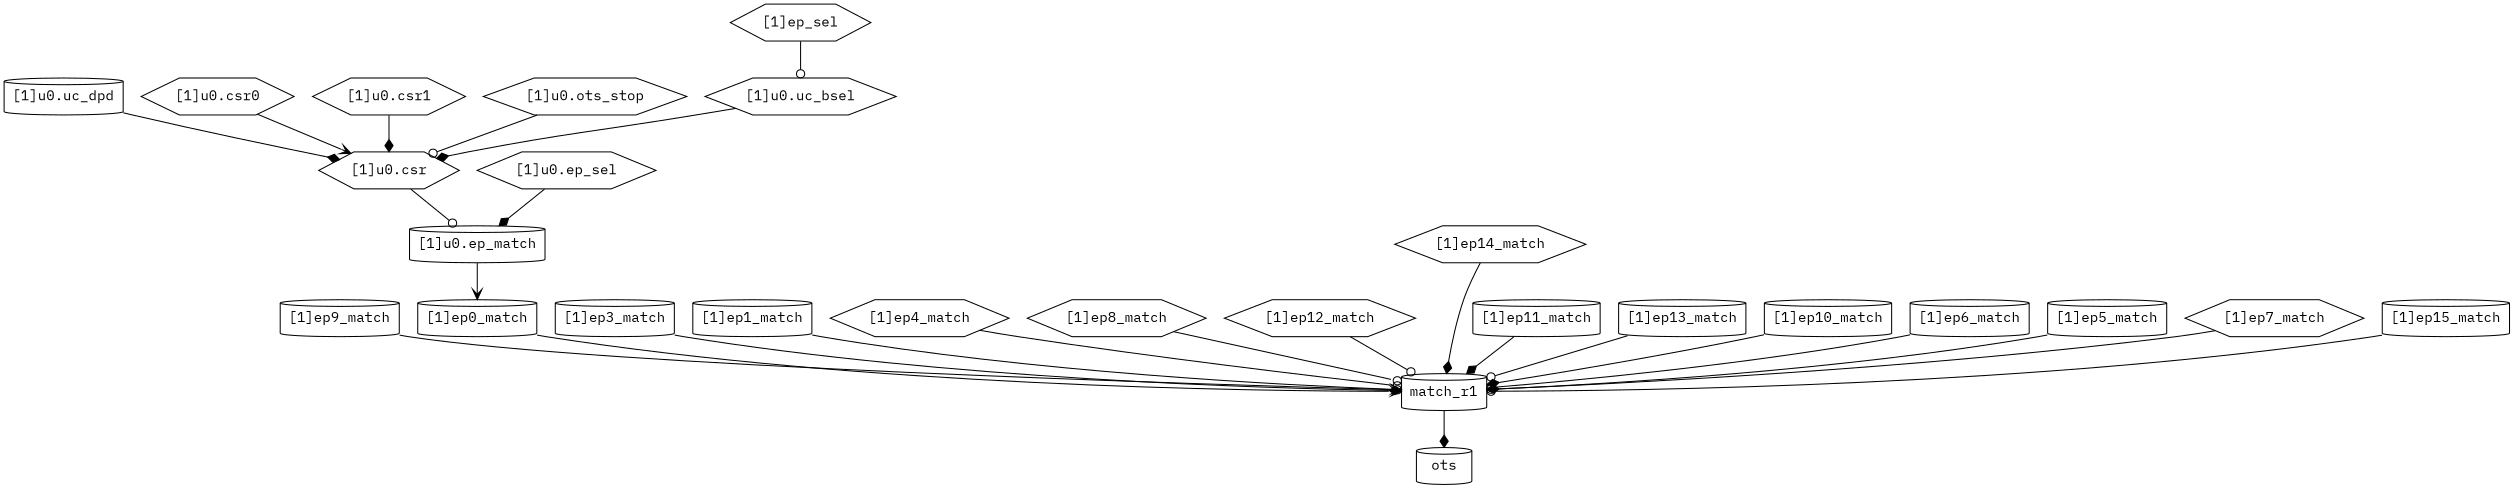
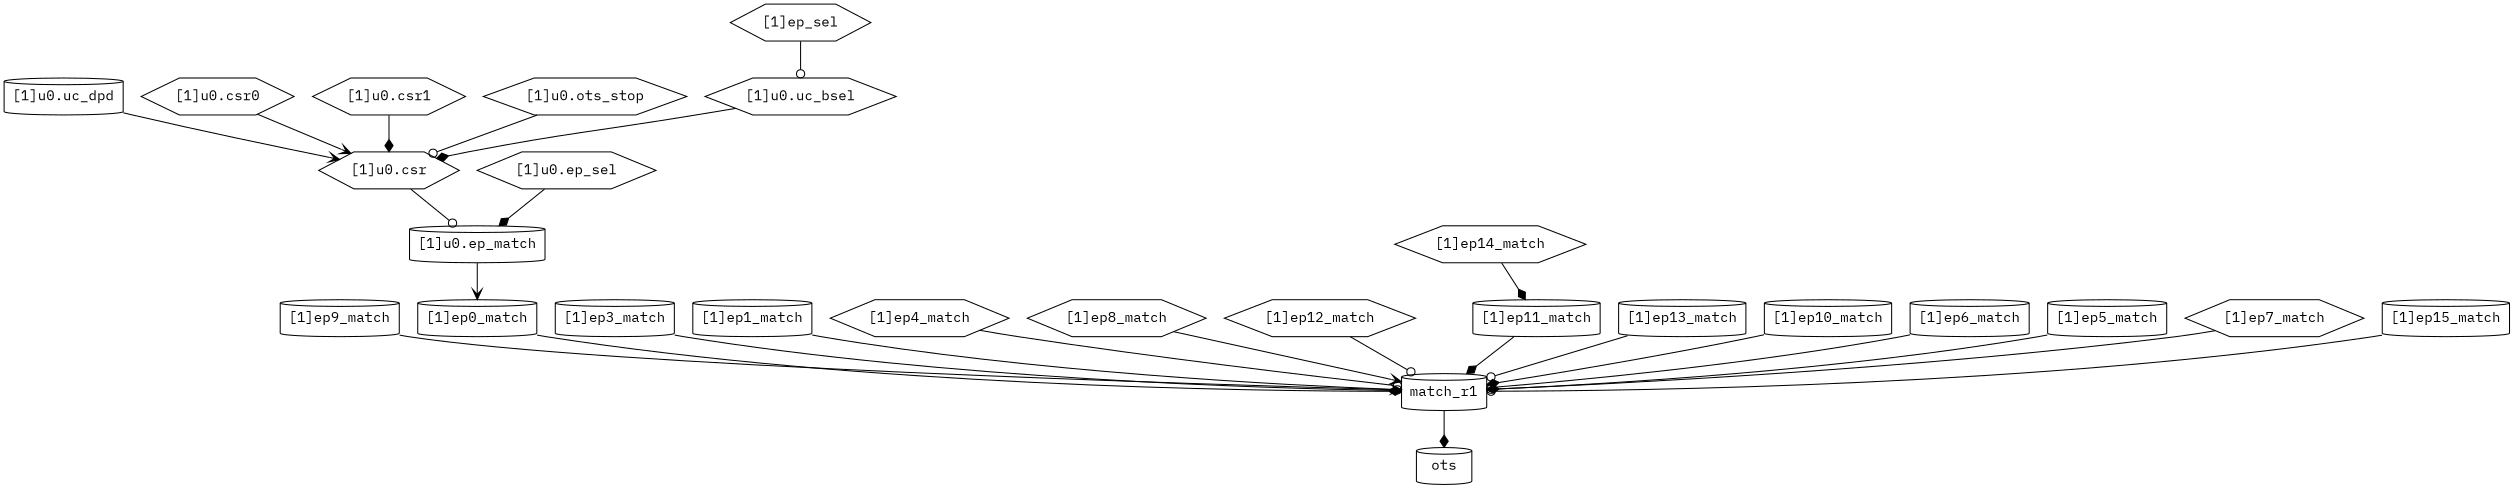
edge "[1]u0.uc_dpd" -> "[1]u0.csr": arrowhead diamond -> vee
edge "[1]ep14_match" -> "match_r1": now "[1]ep14_match" -> "[1]ep11_match"
edge "[1]ep8_match" -> "match_r1": arrowhead odot -> vee
edge "[1]ep0_match" -> "match_r1": arrowhead vee -> diamond
